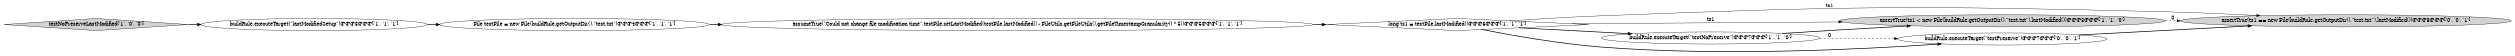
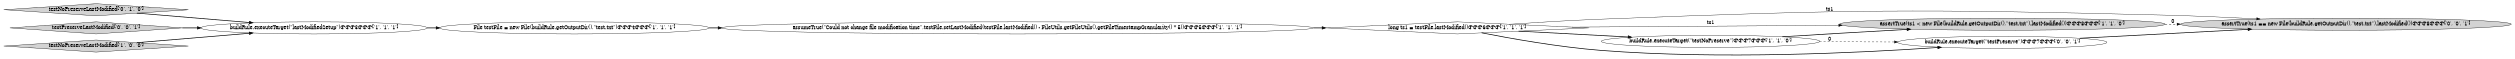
node "testNoPreserveLastModified['0', '1', '0']": added
node "testPreserveLastModified['0', '0', '1']": added
